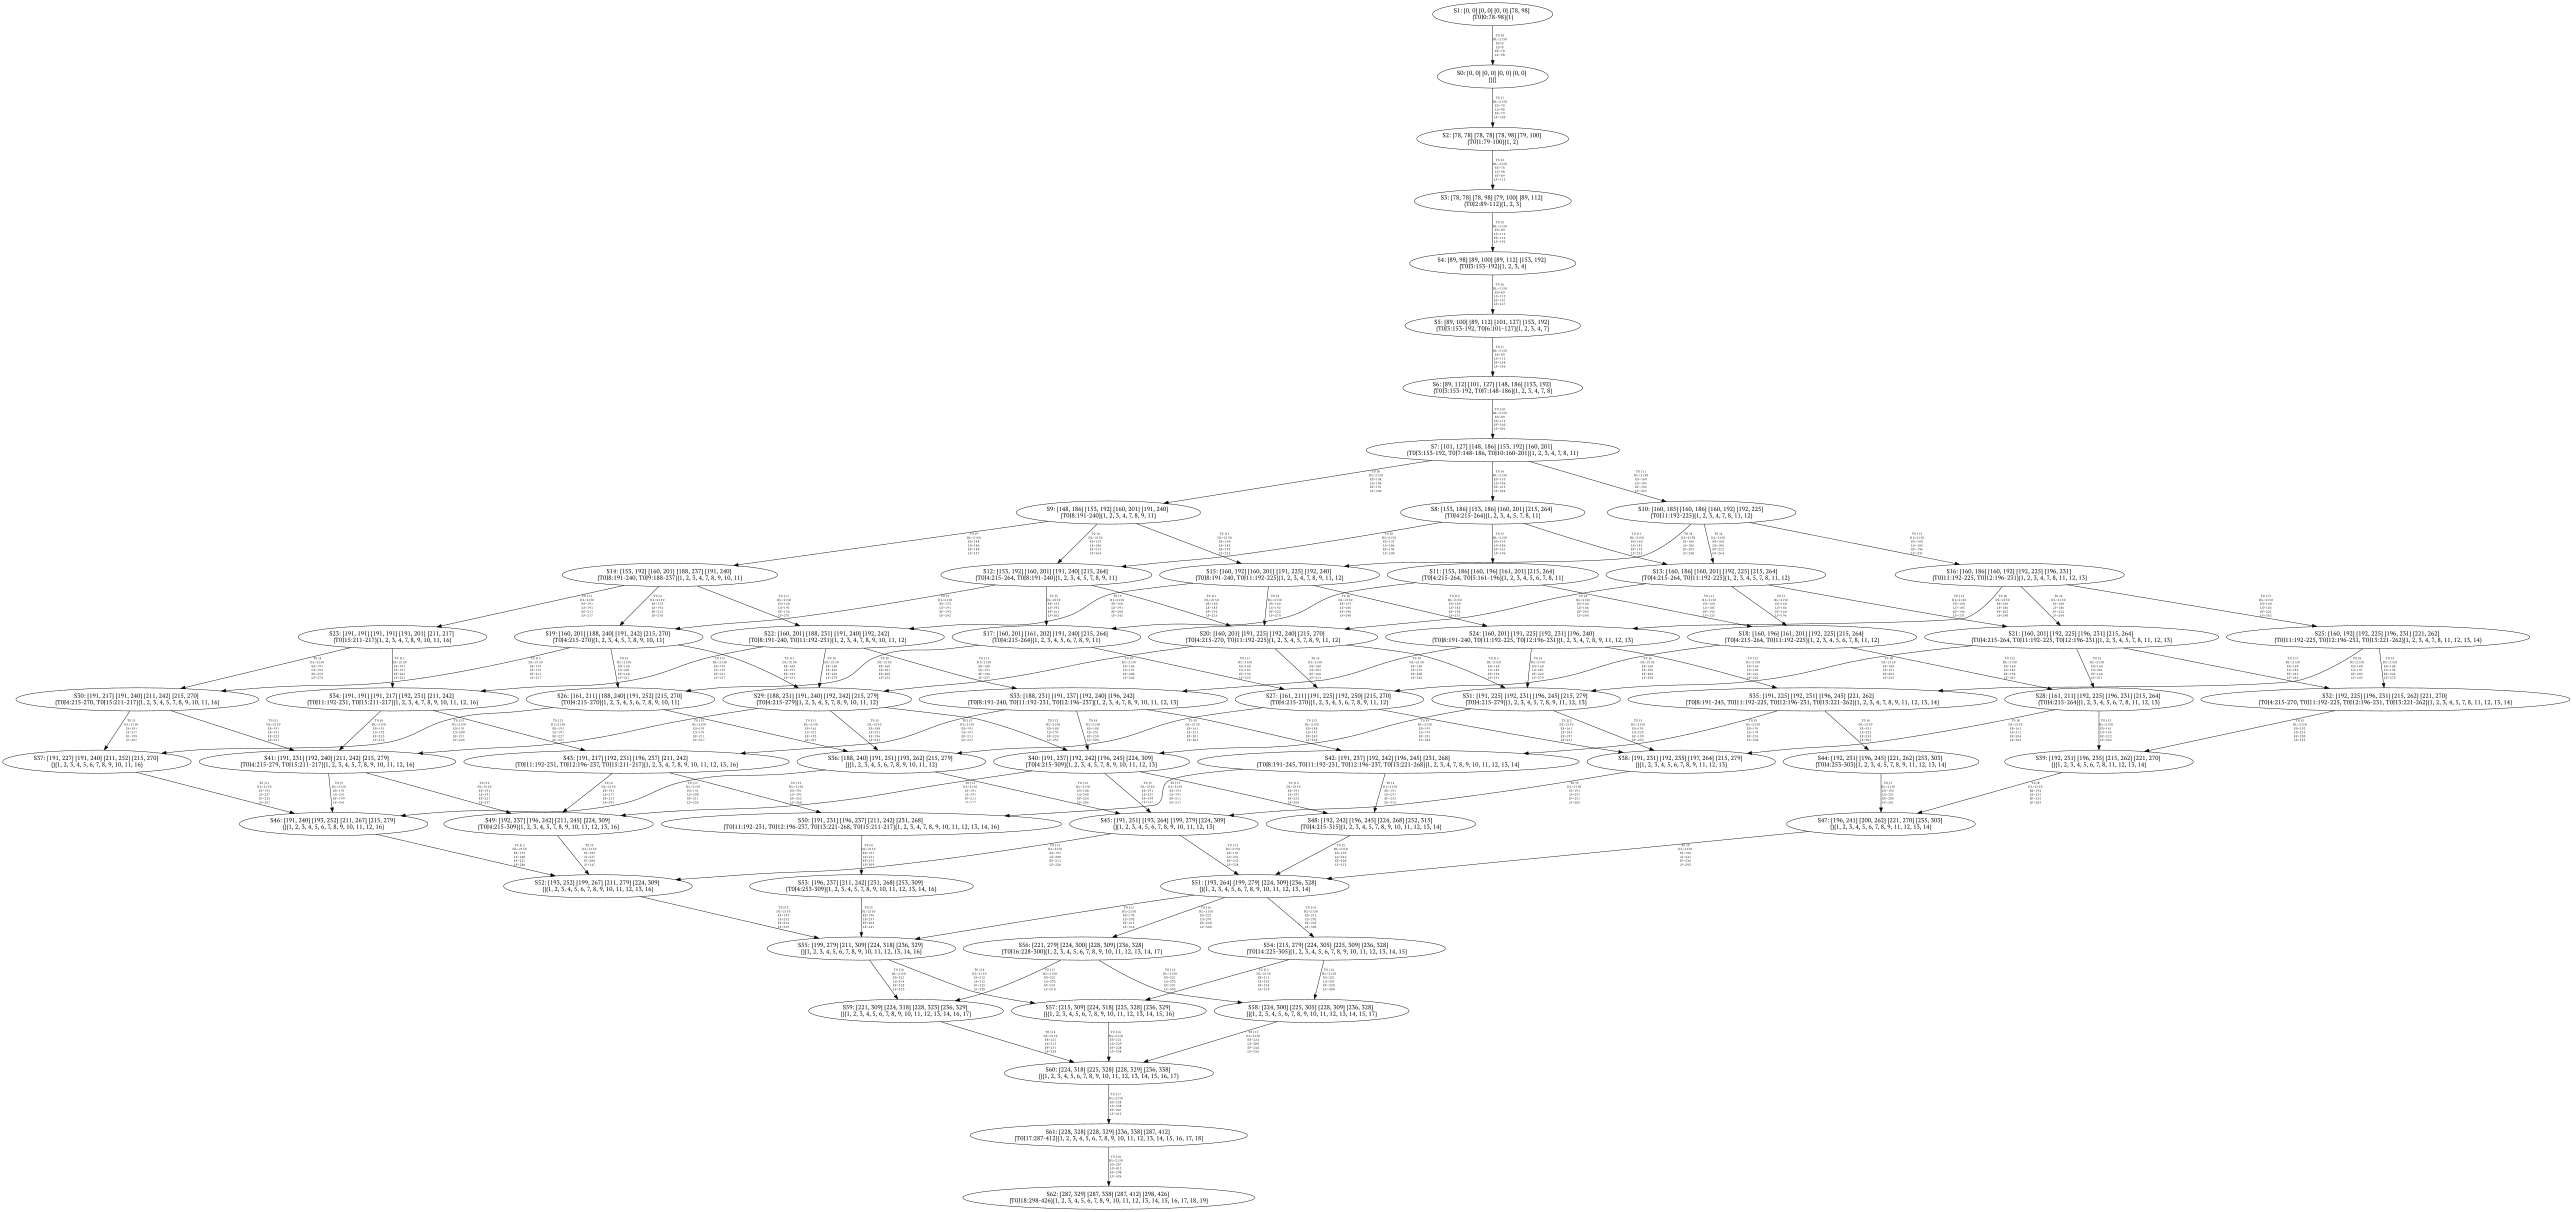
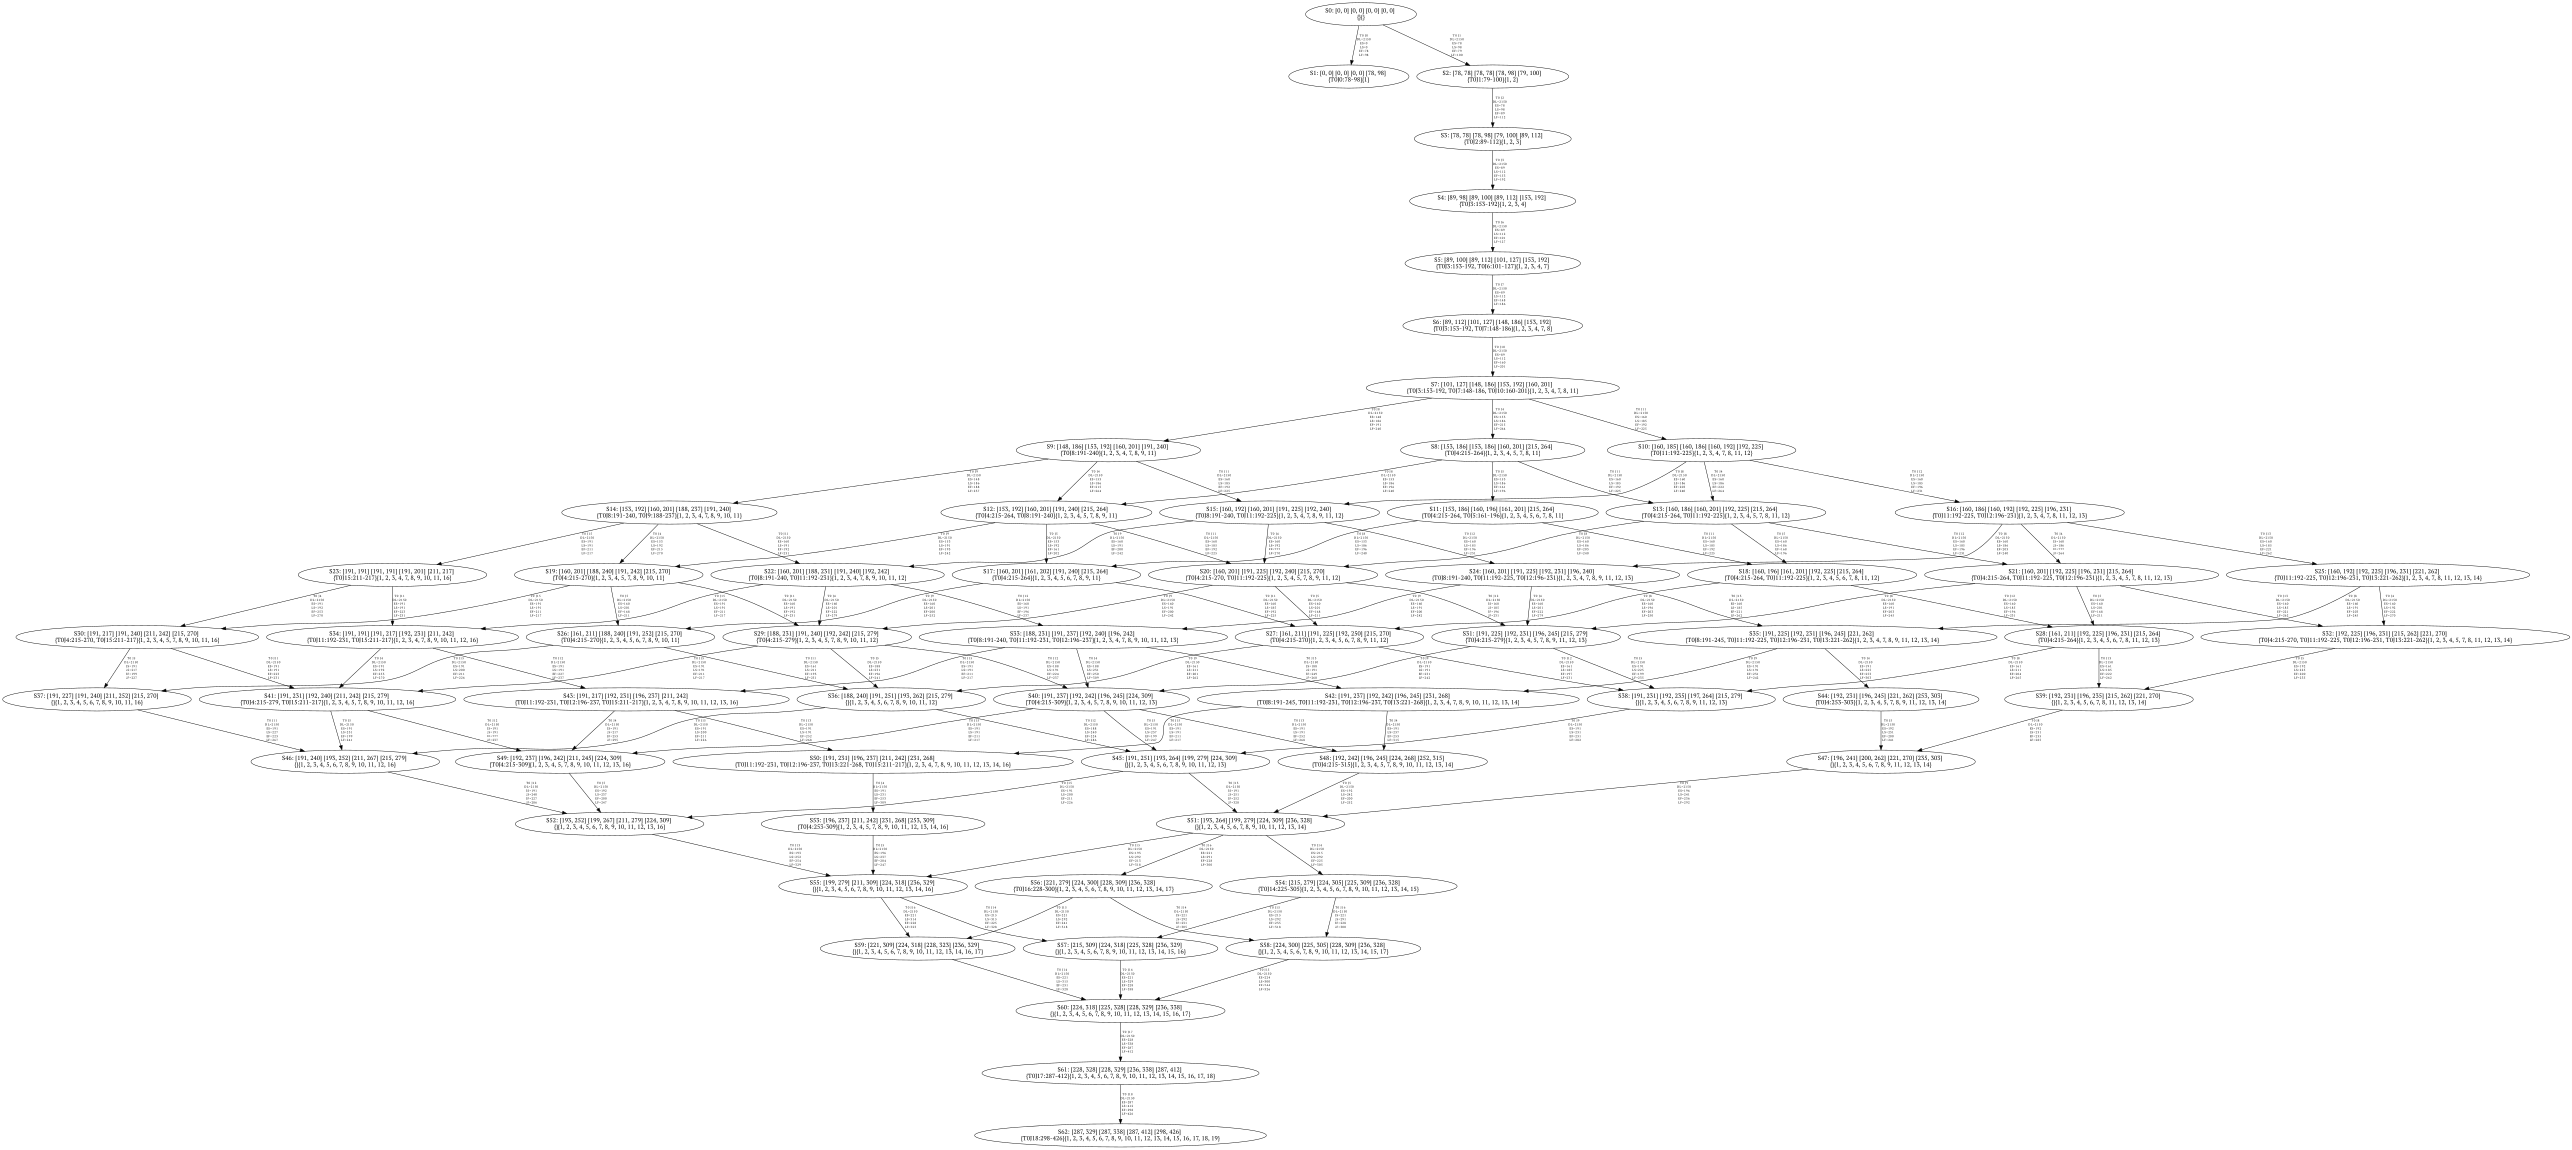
edge "S1: [0, 0] [0, 0] [0, 0] [78, 98] {T0J0:78-98}{1}" -> "S0: [0, 0] [0, 0] [0, 0] [0, 0] {}{}": reversed
